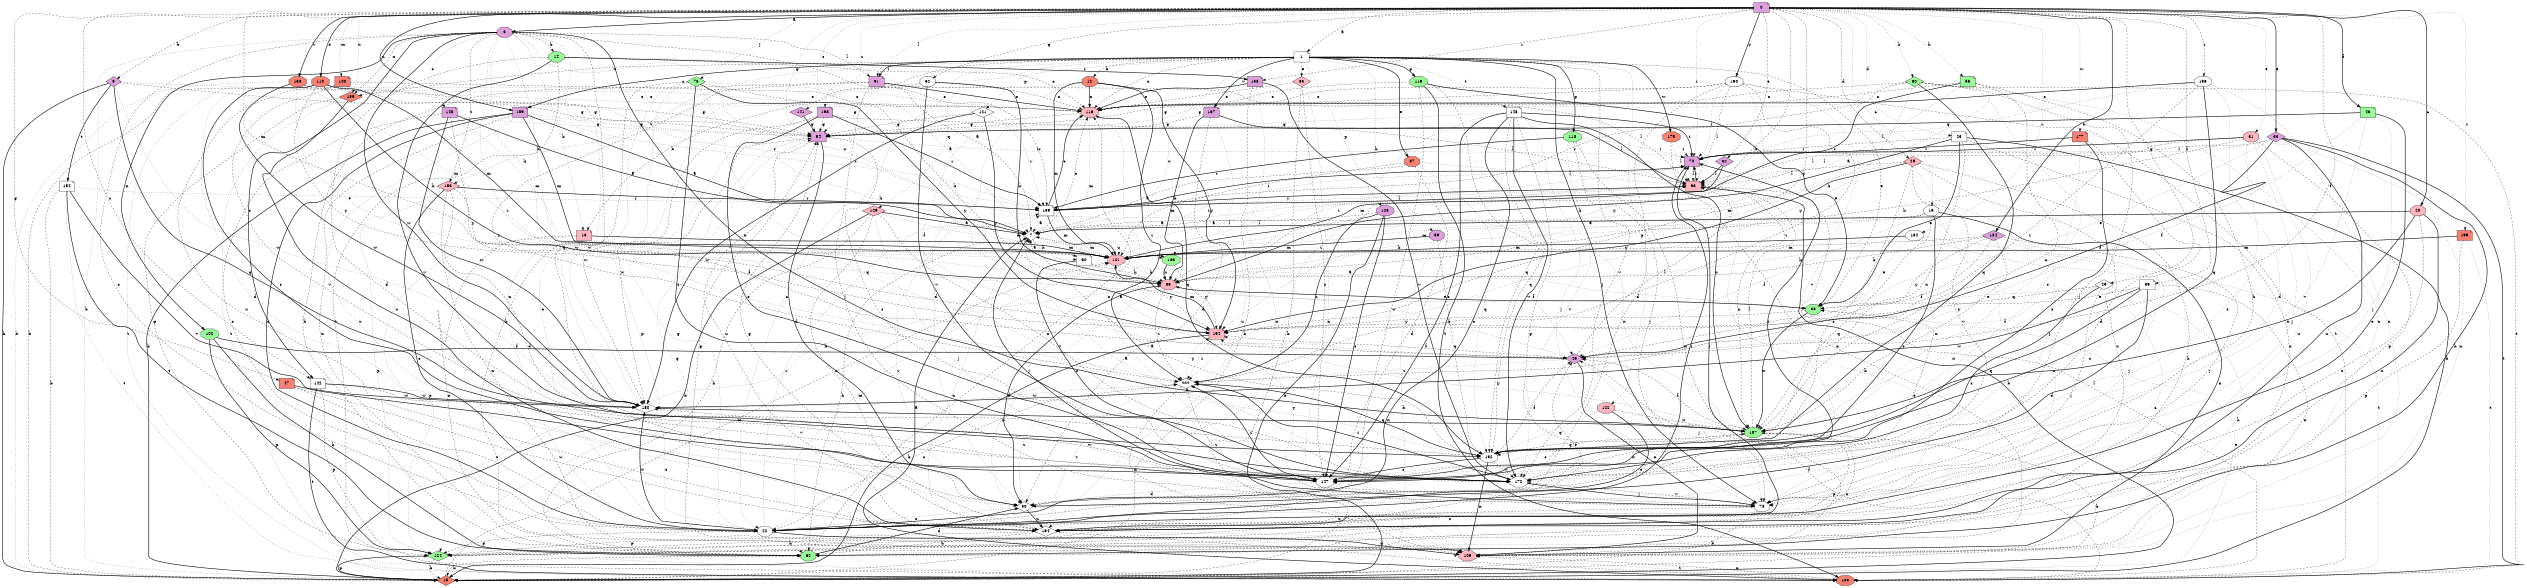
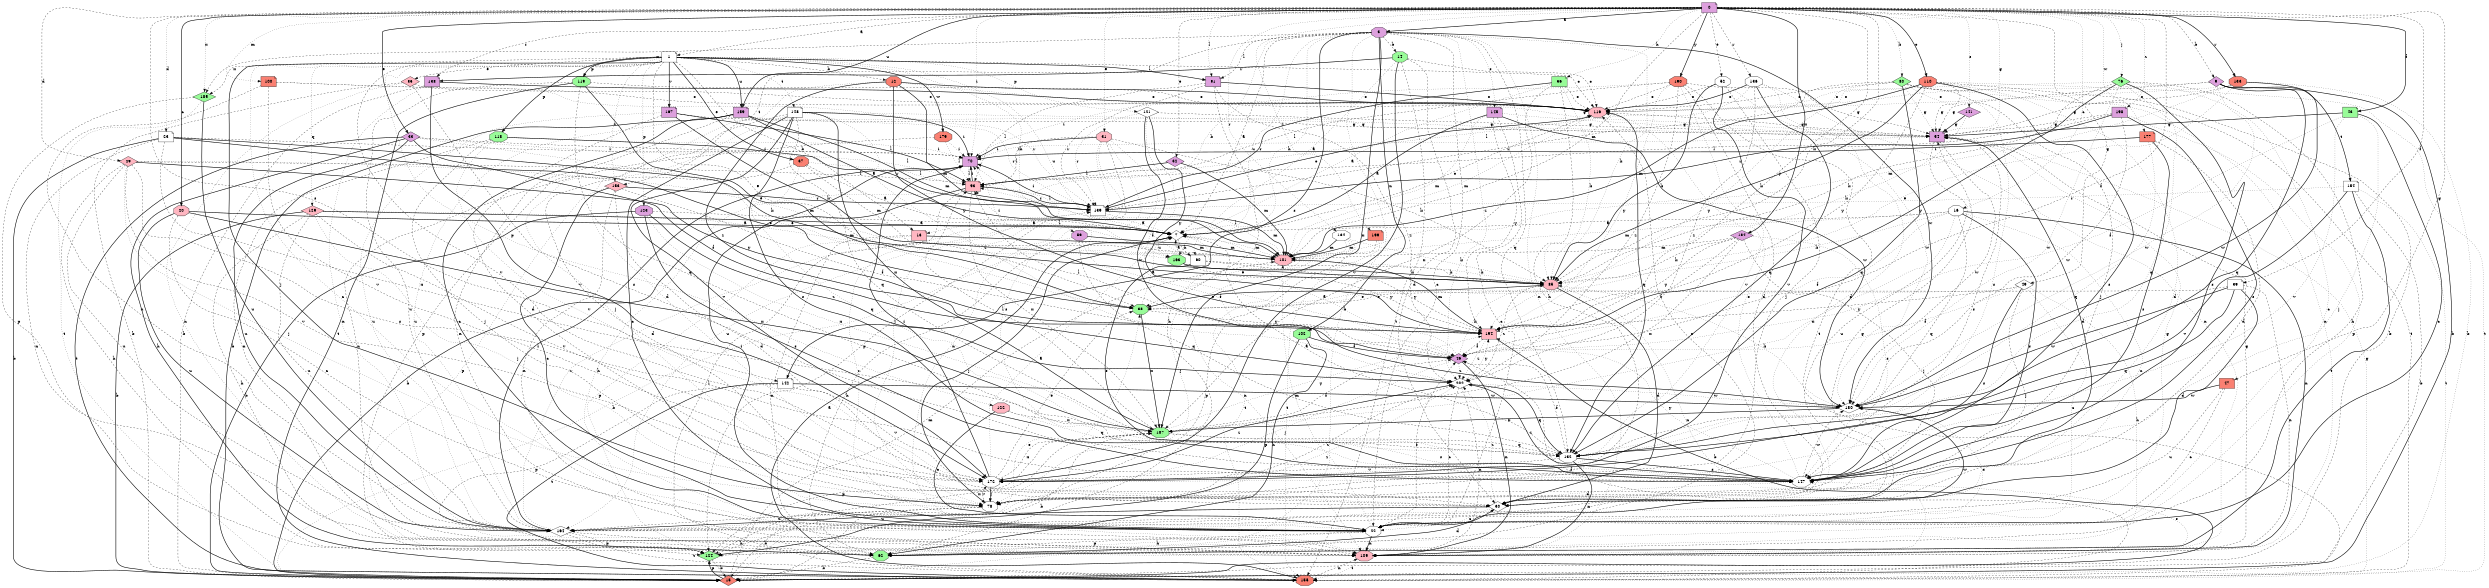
edge "0" -> "52": label "g" -> "e"
node "190": fillcolor white -> salmon
node "185": fillcolor salmon -> palegreen
edge "49" -> "187": now "16" -> "187"
